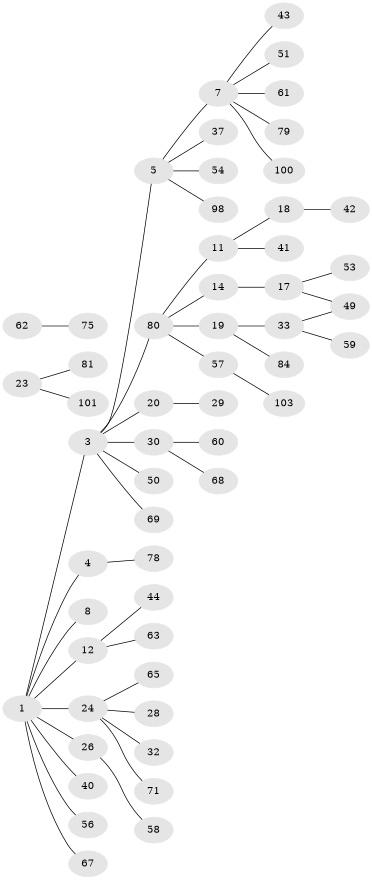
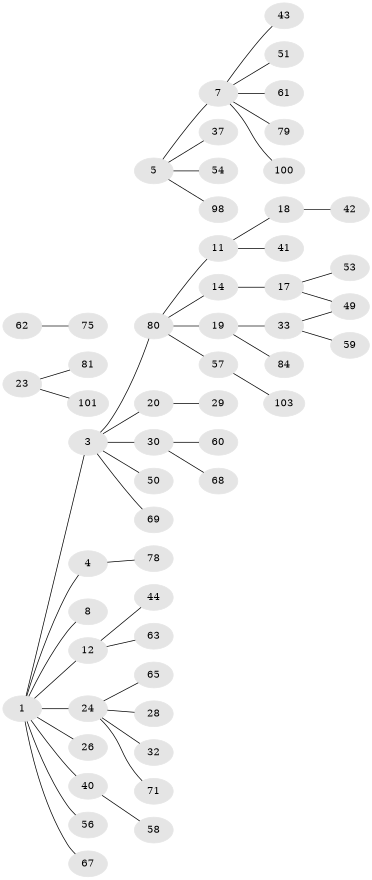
edge "5" -- "3": removed
edge "26" -- "58": now "40" -- "58"
